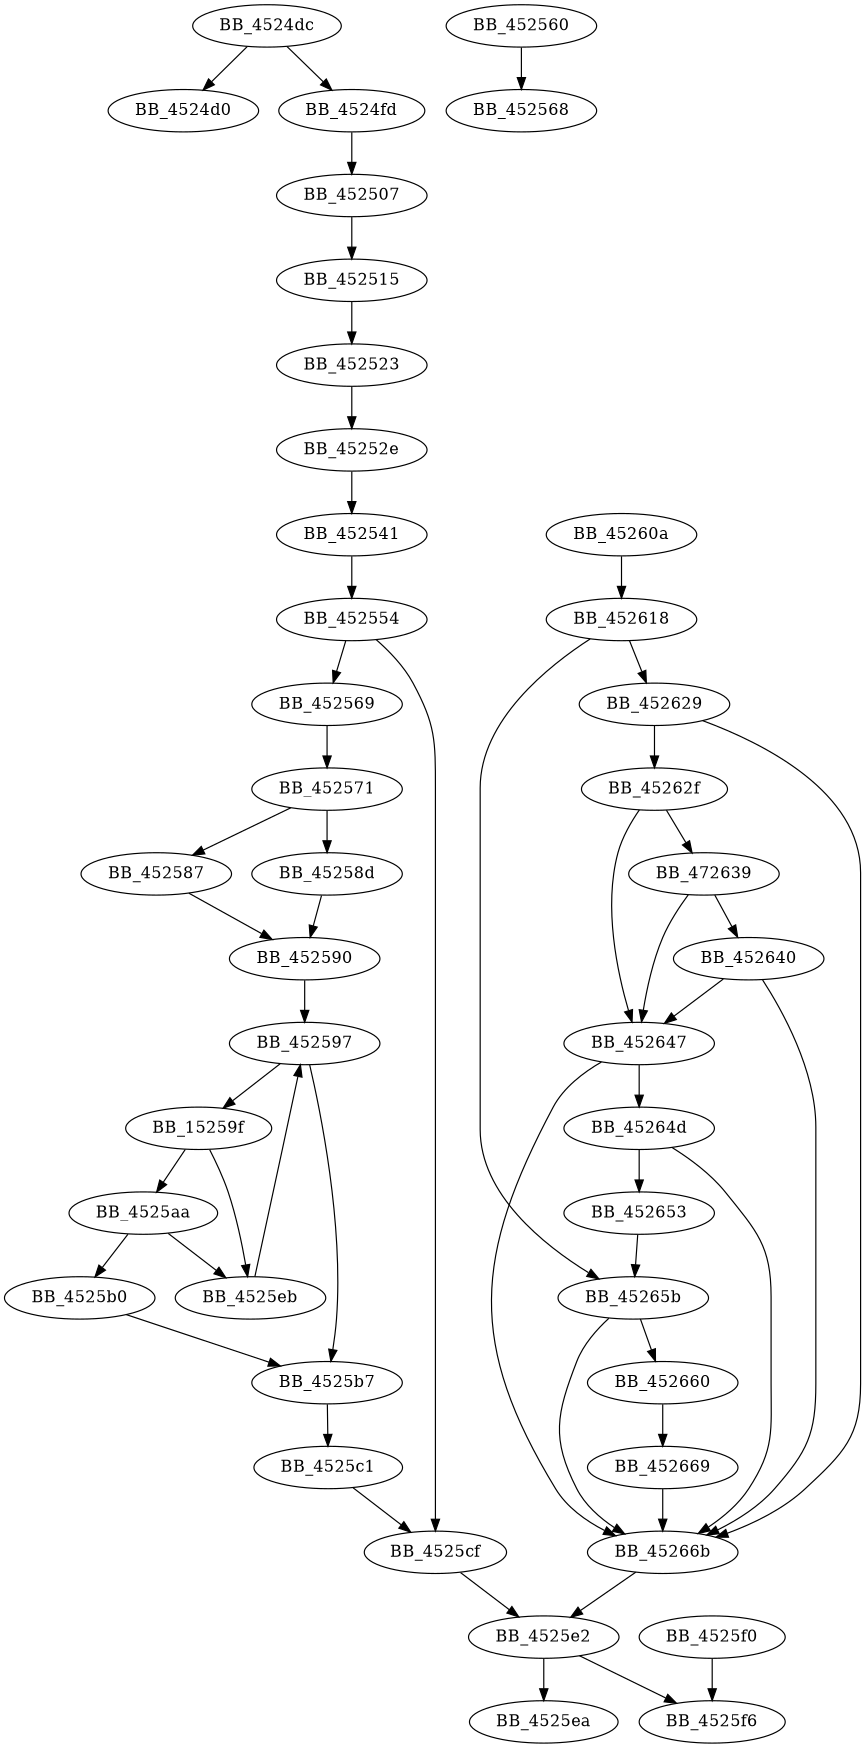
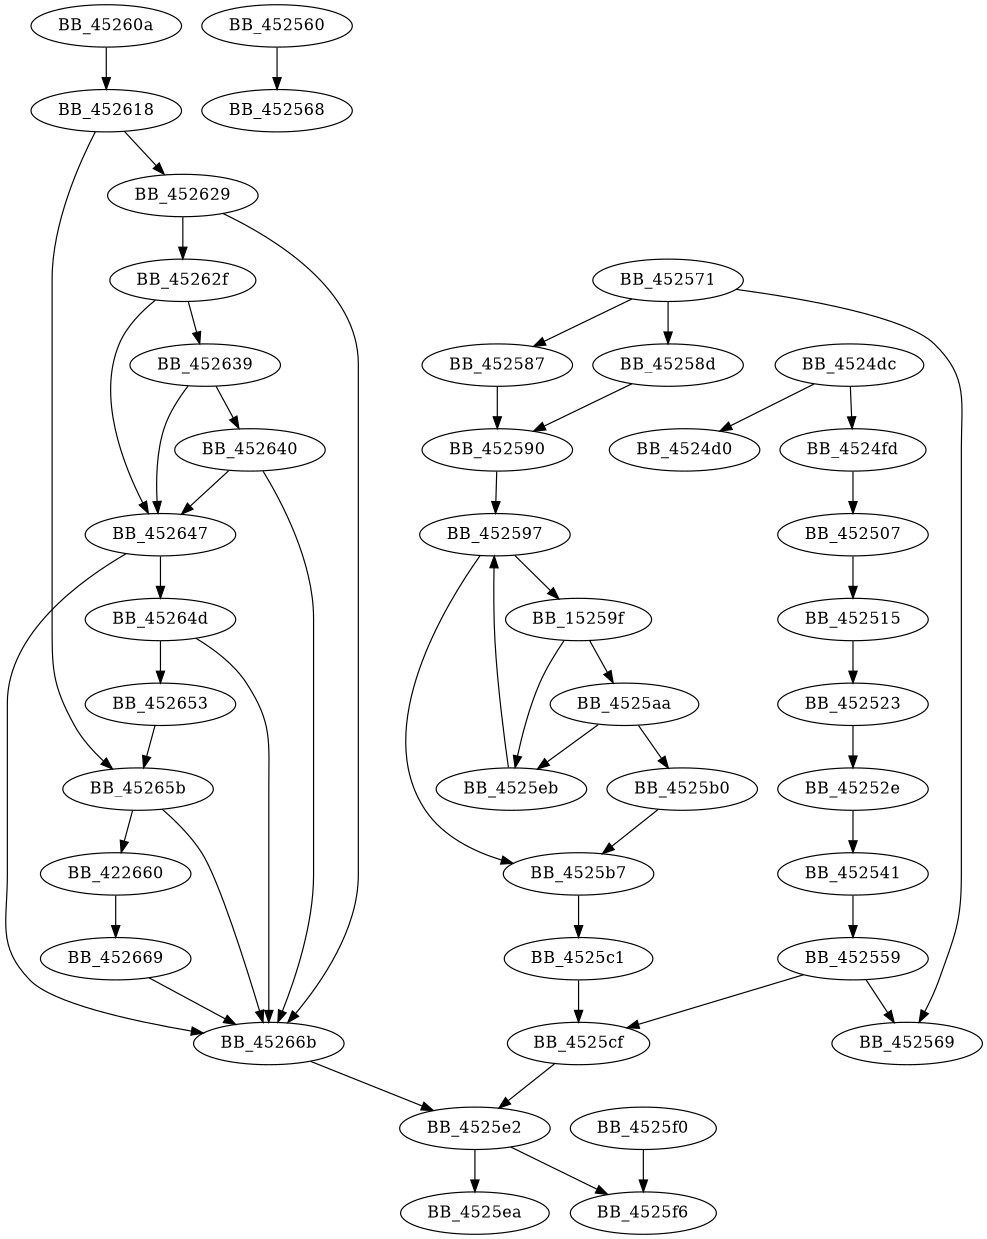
node "BB_452554": label "BB_452554" -> "BB_452559"
edge "BB_452569" -> "BB_452571": reversed
node "BB_472639": label "BB_472639" -> "BB_452639"
node "BB_452660": label "BB_452660" -> "BB_422660"
